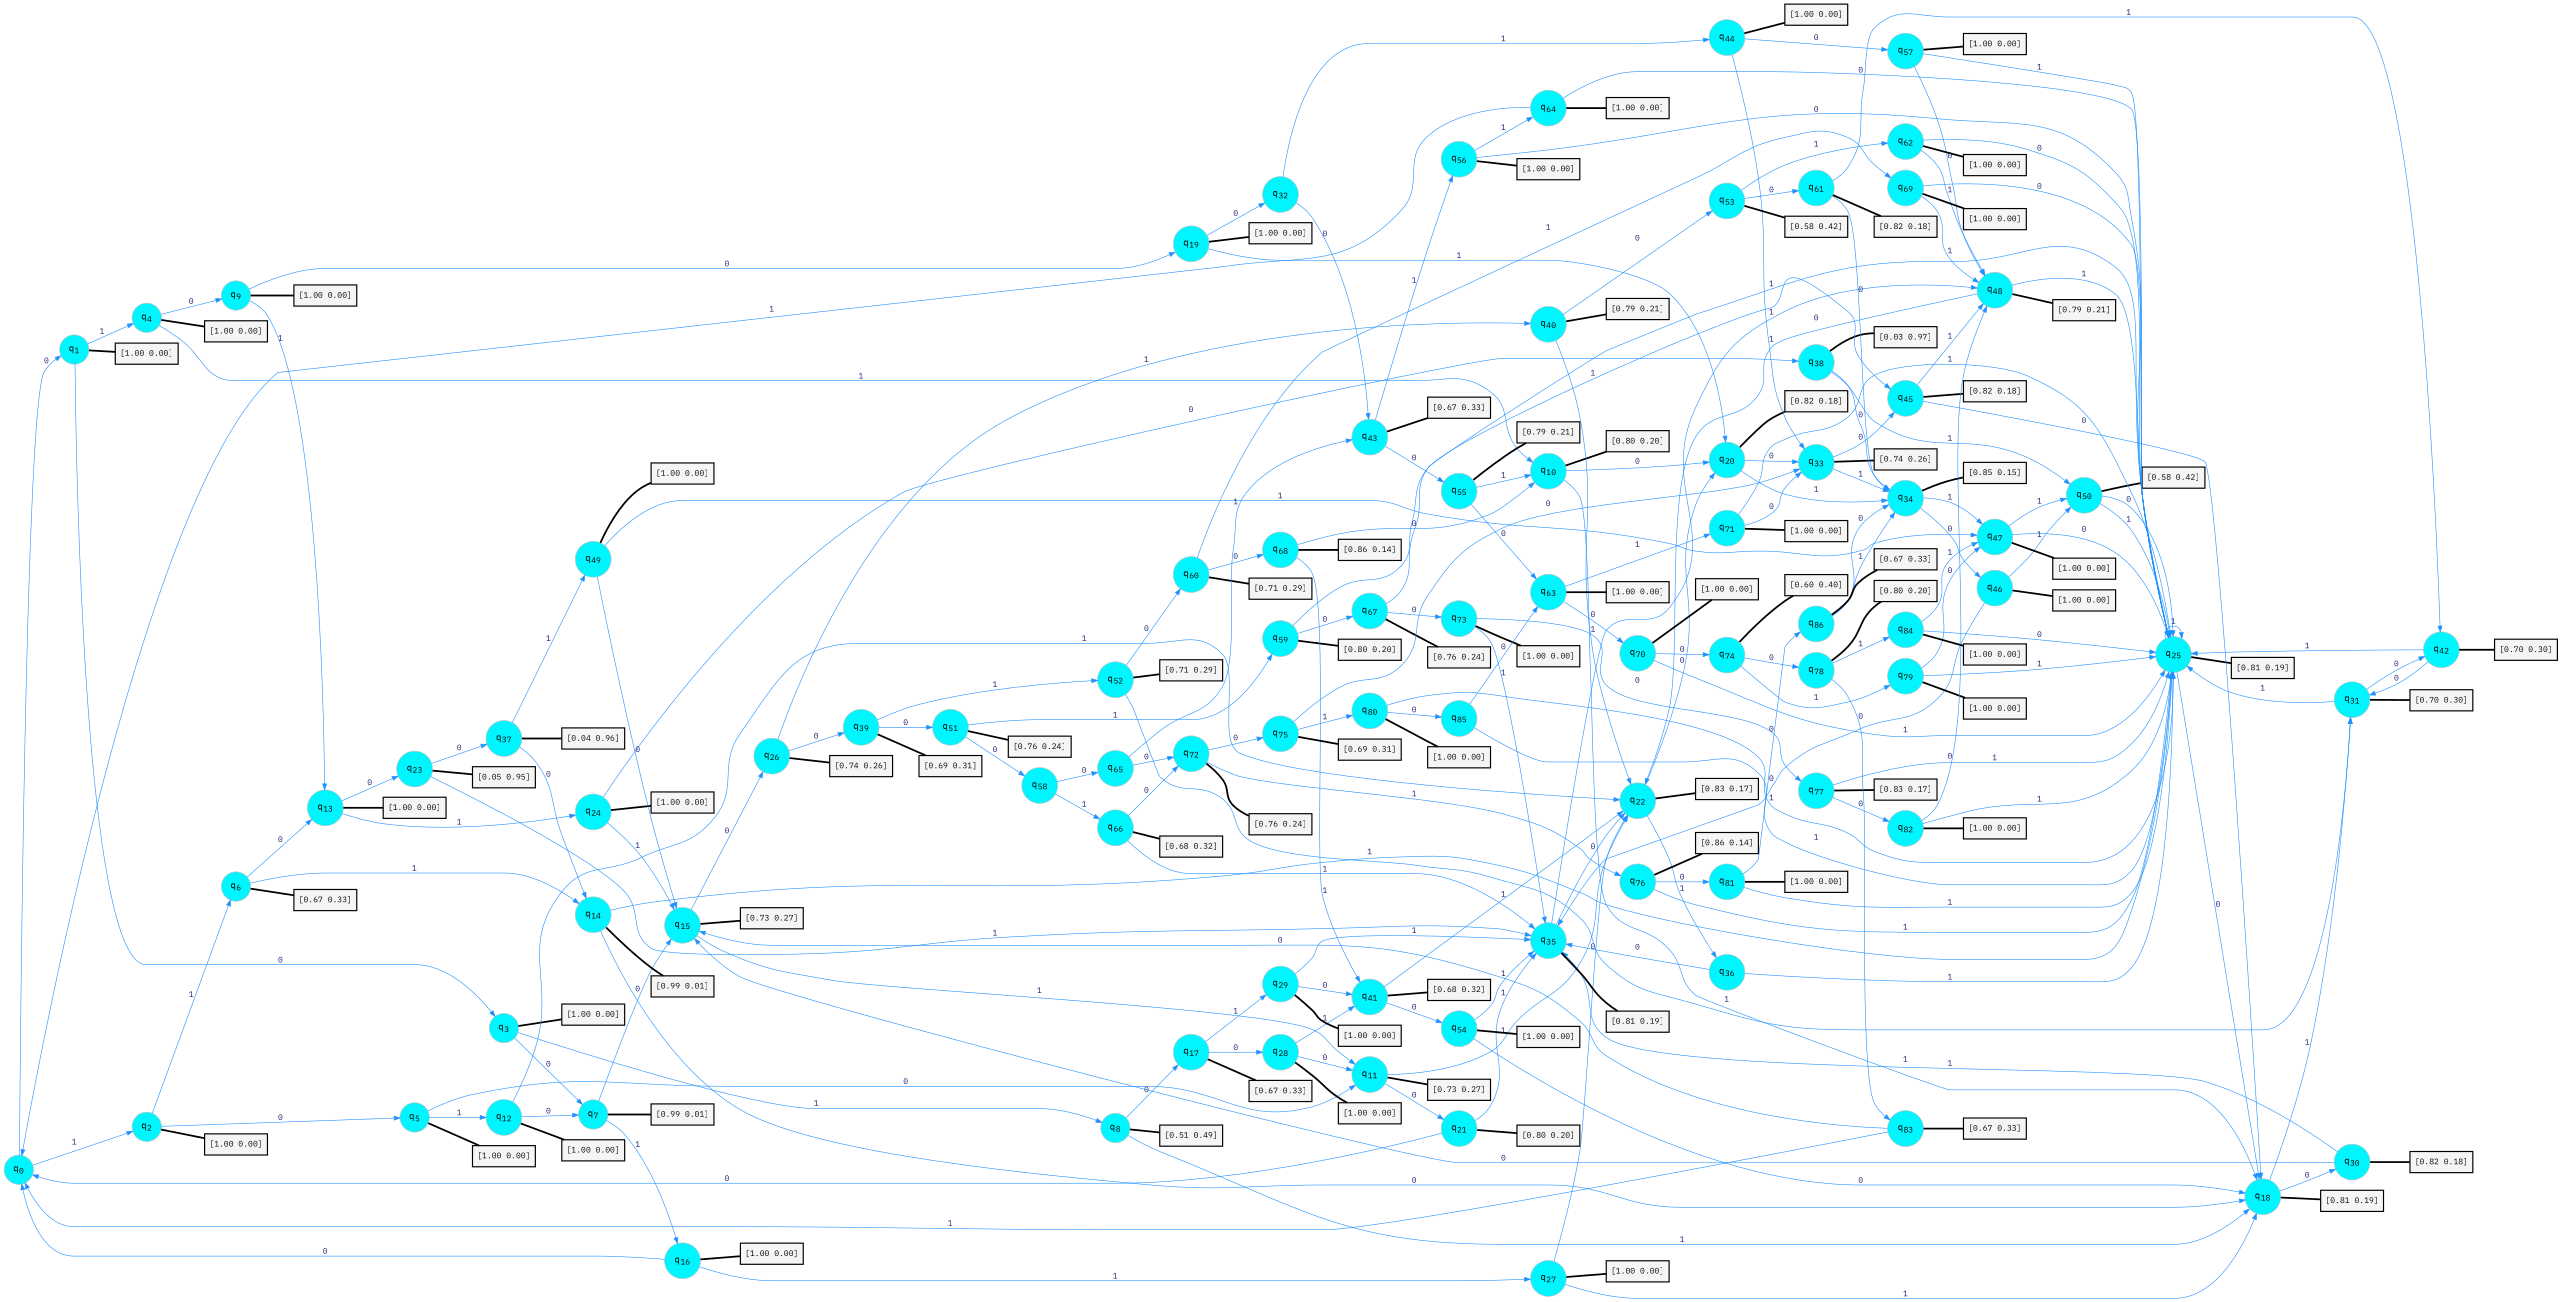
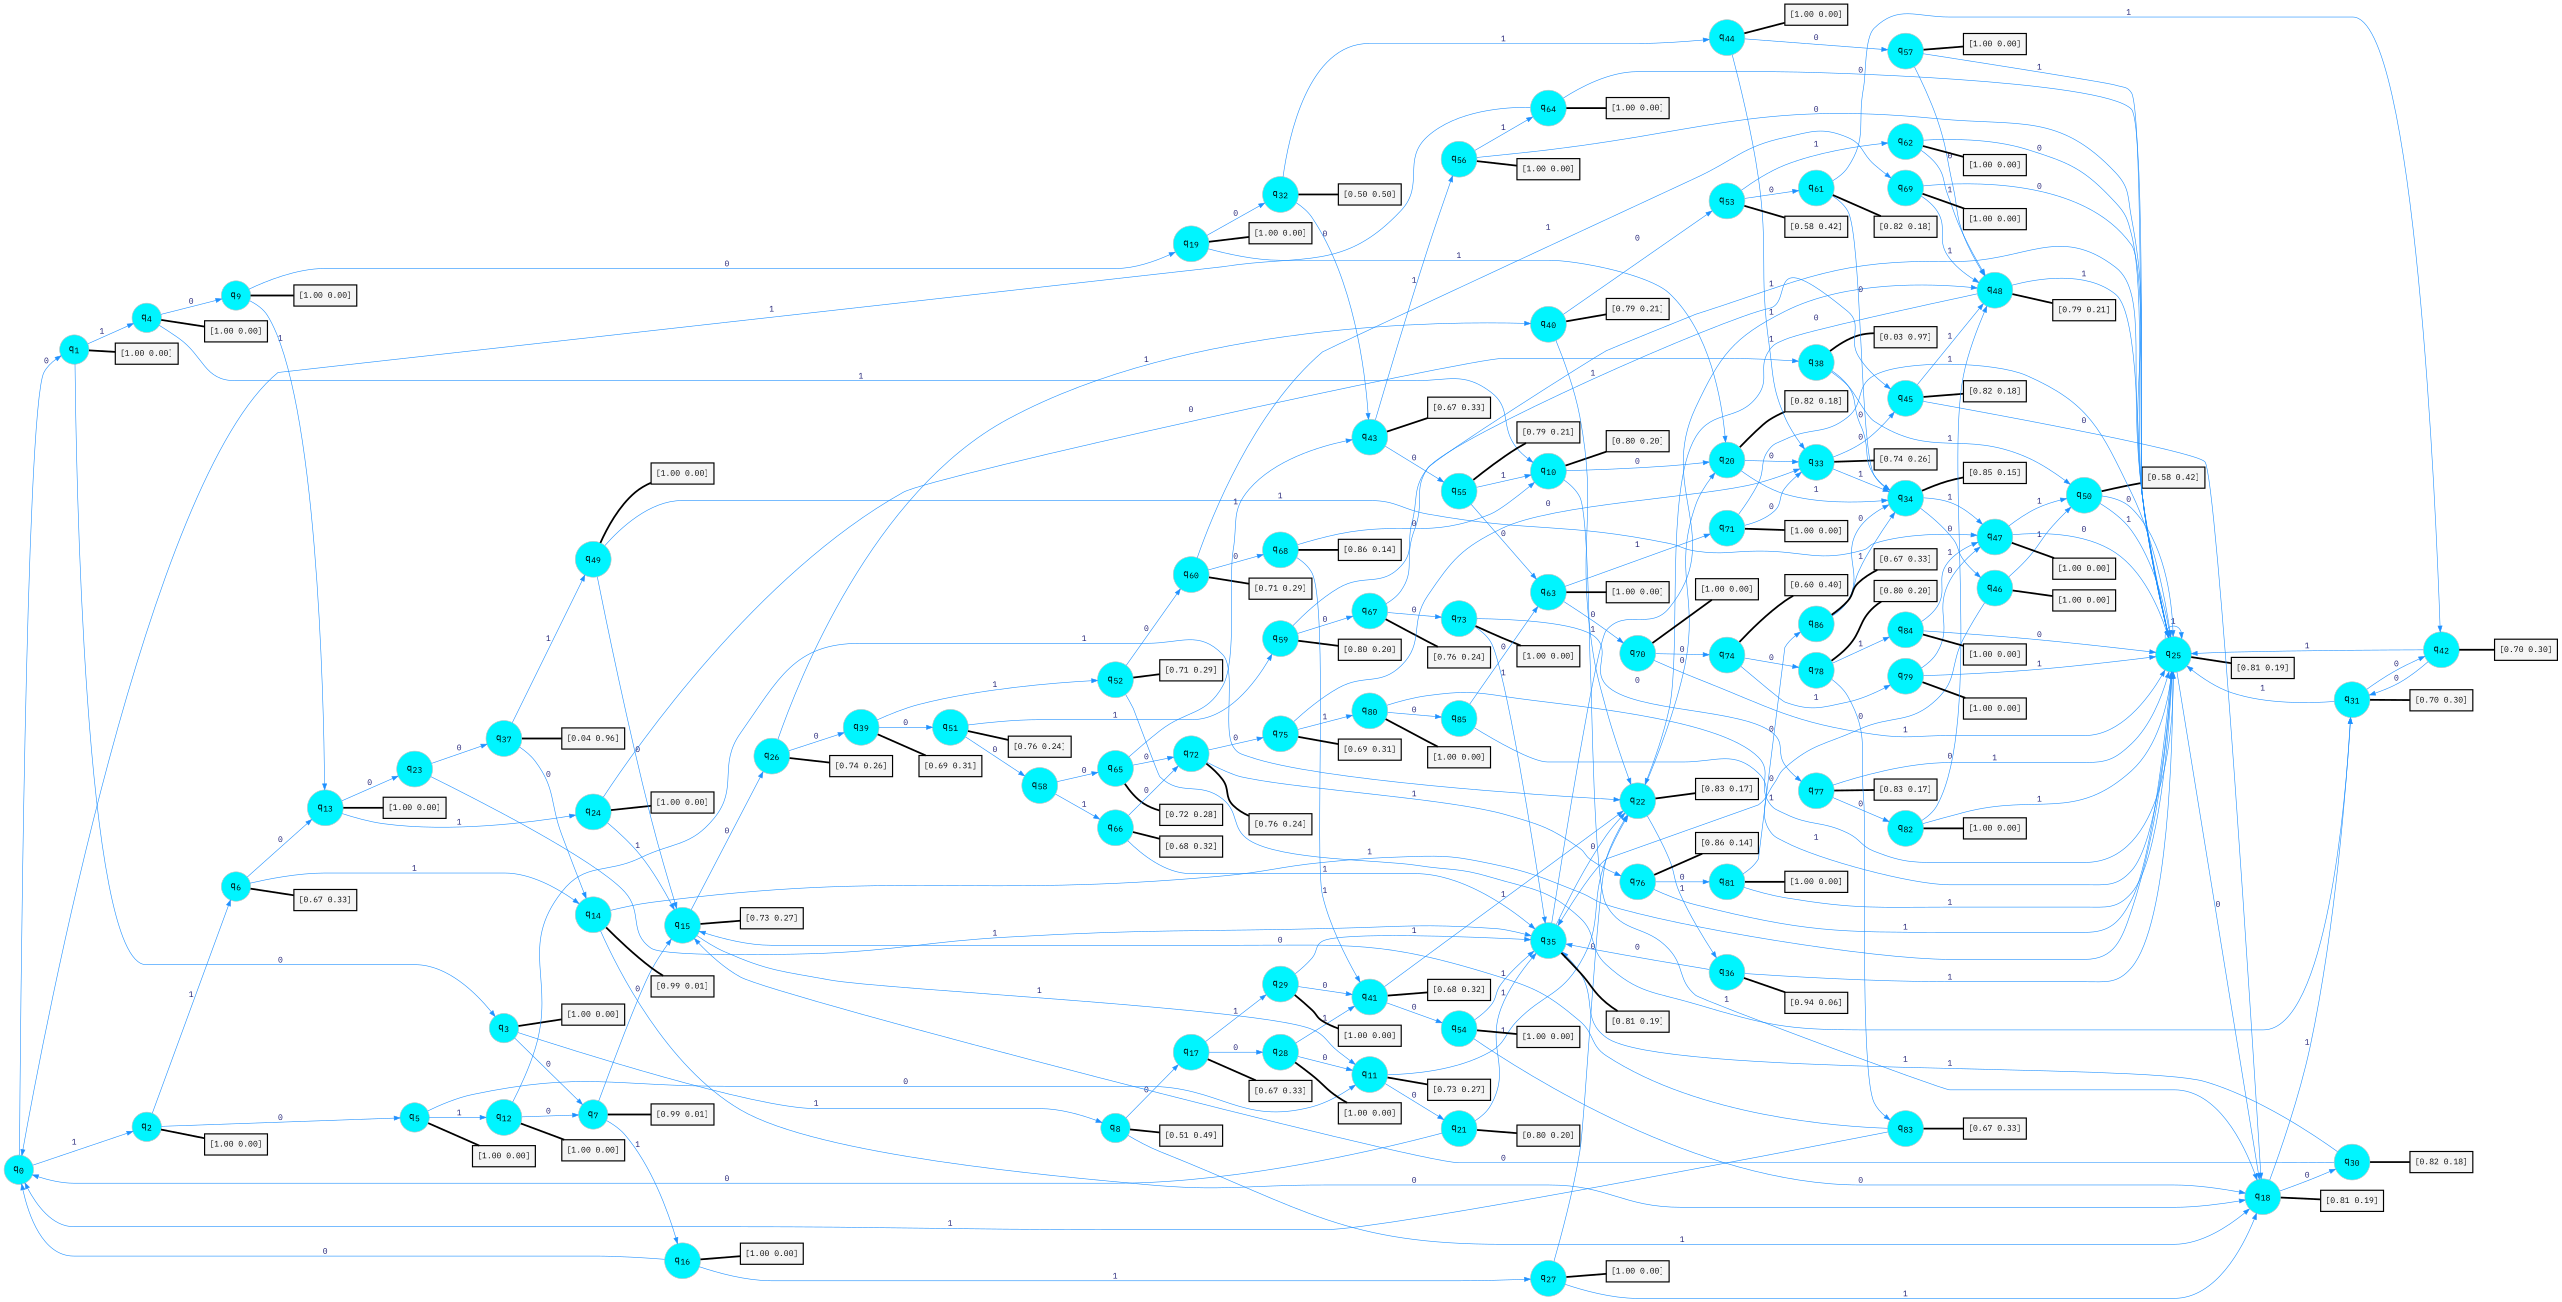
node "[0.50 0.50]": added
node "[0.05 0.95]": removed
node "[0.72 0.28]": added
node "[0.94 0.06]": added
